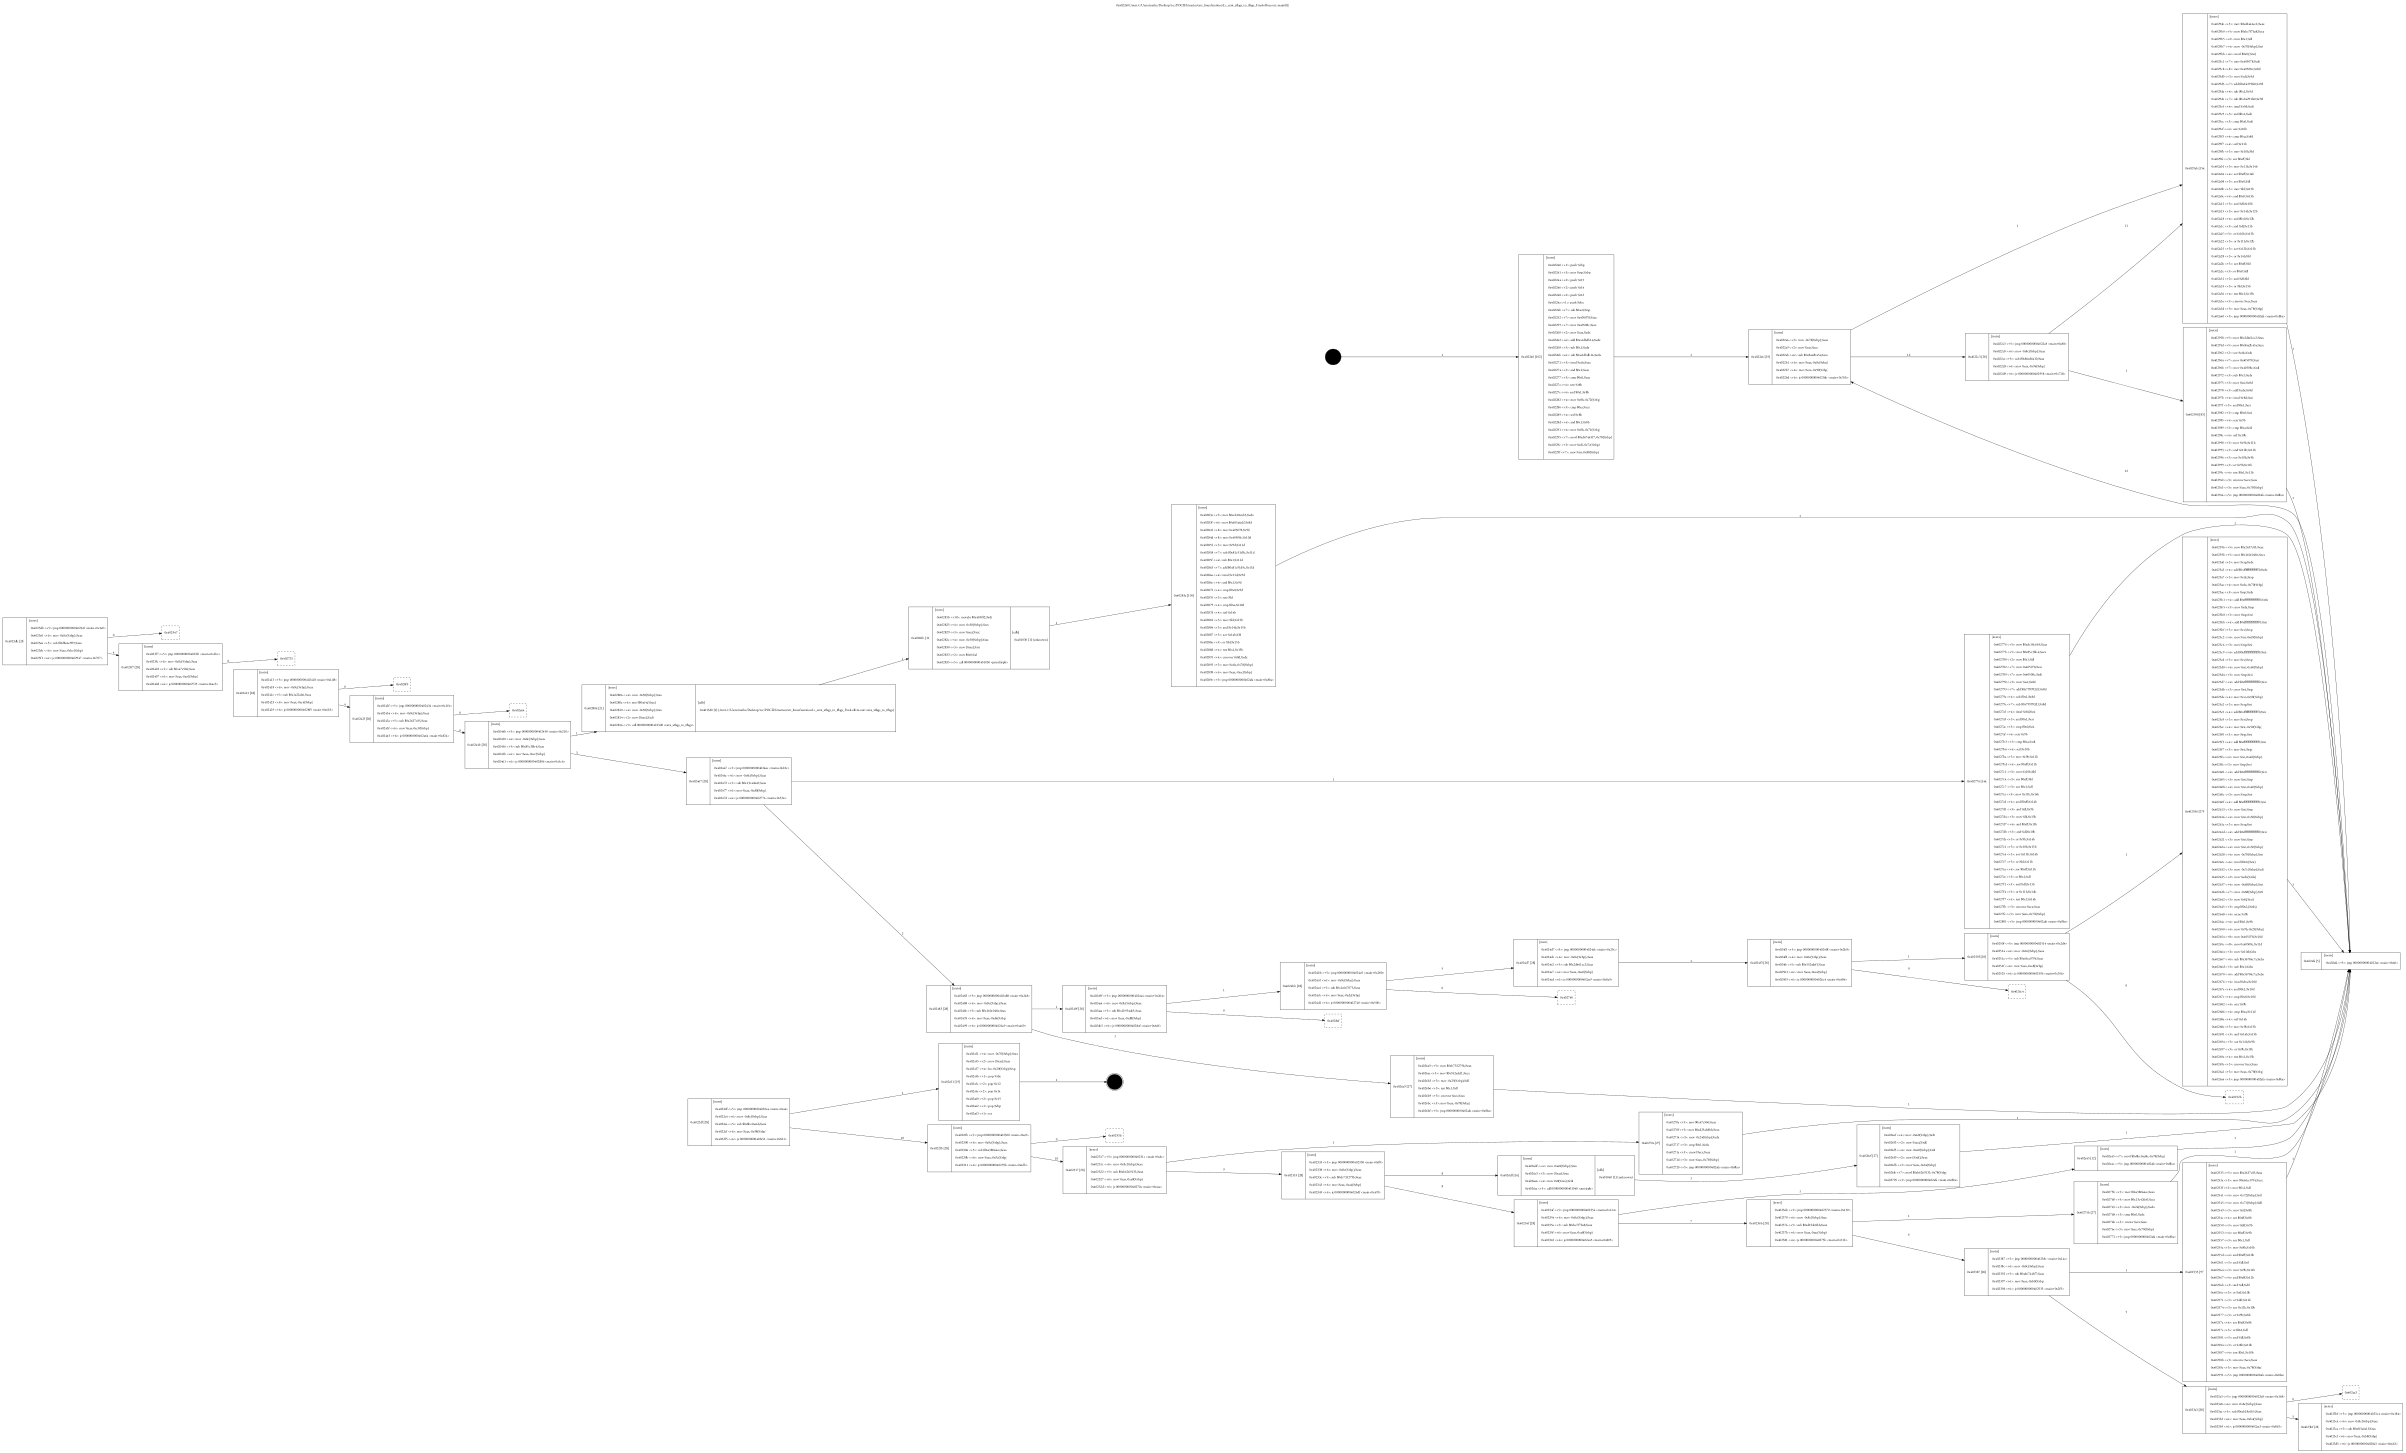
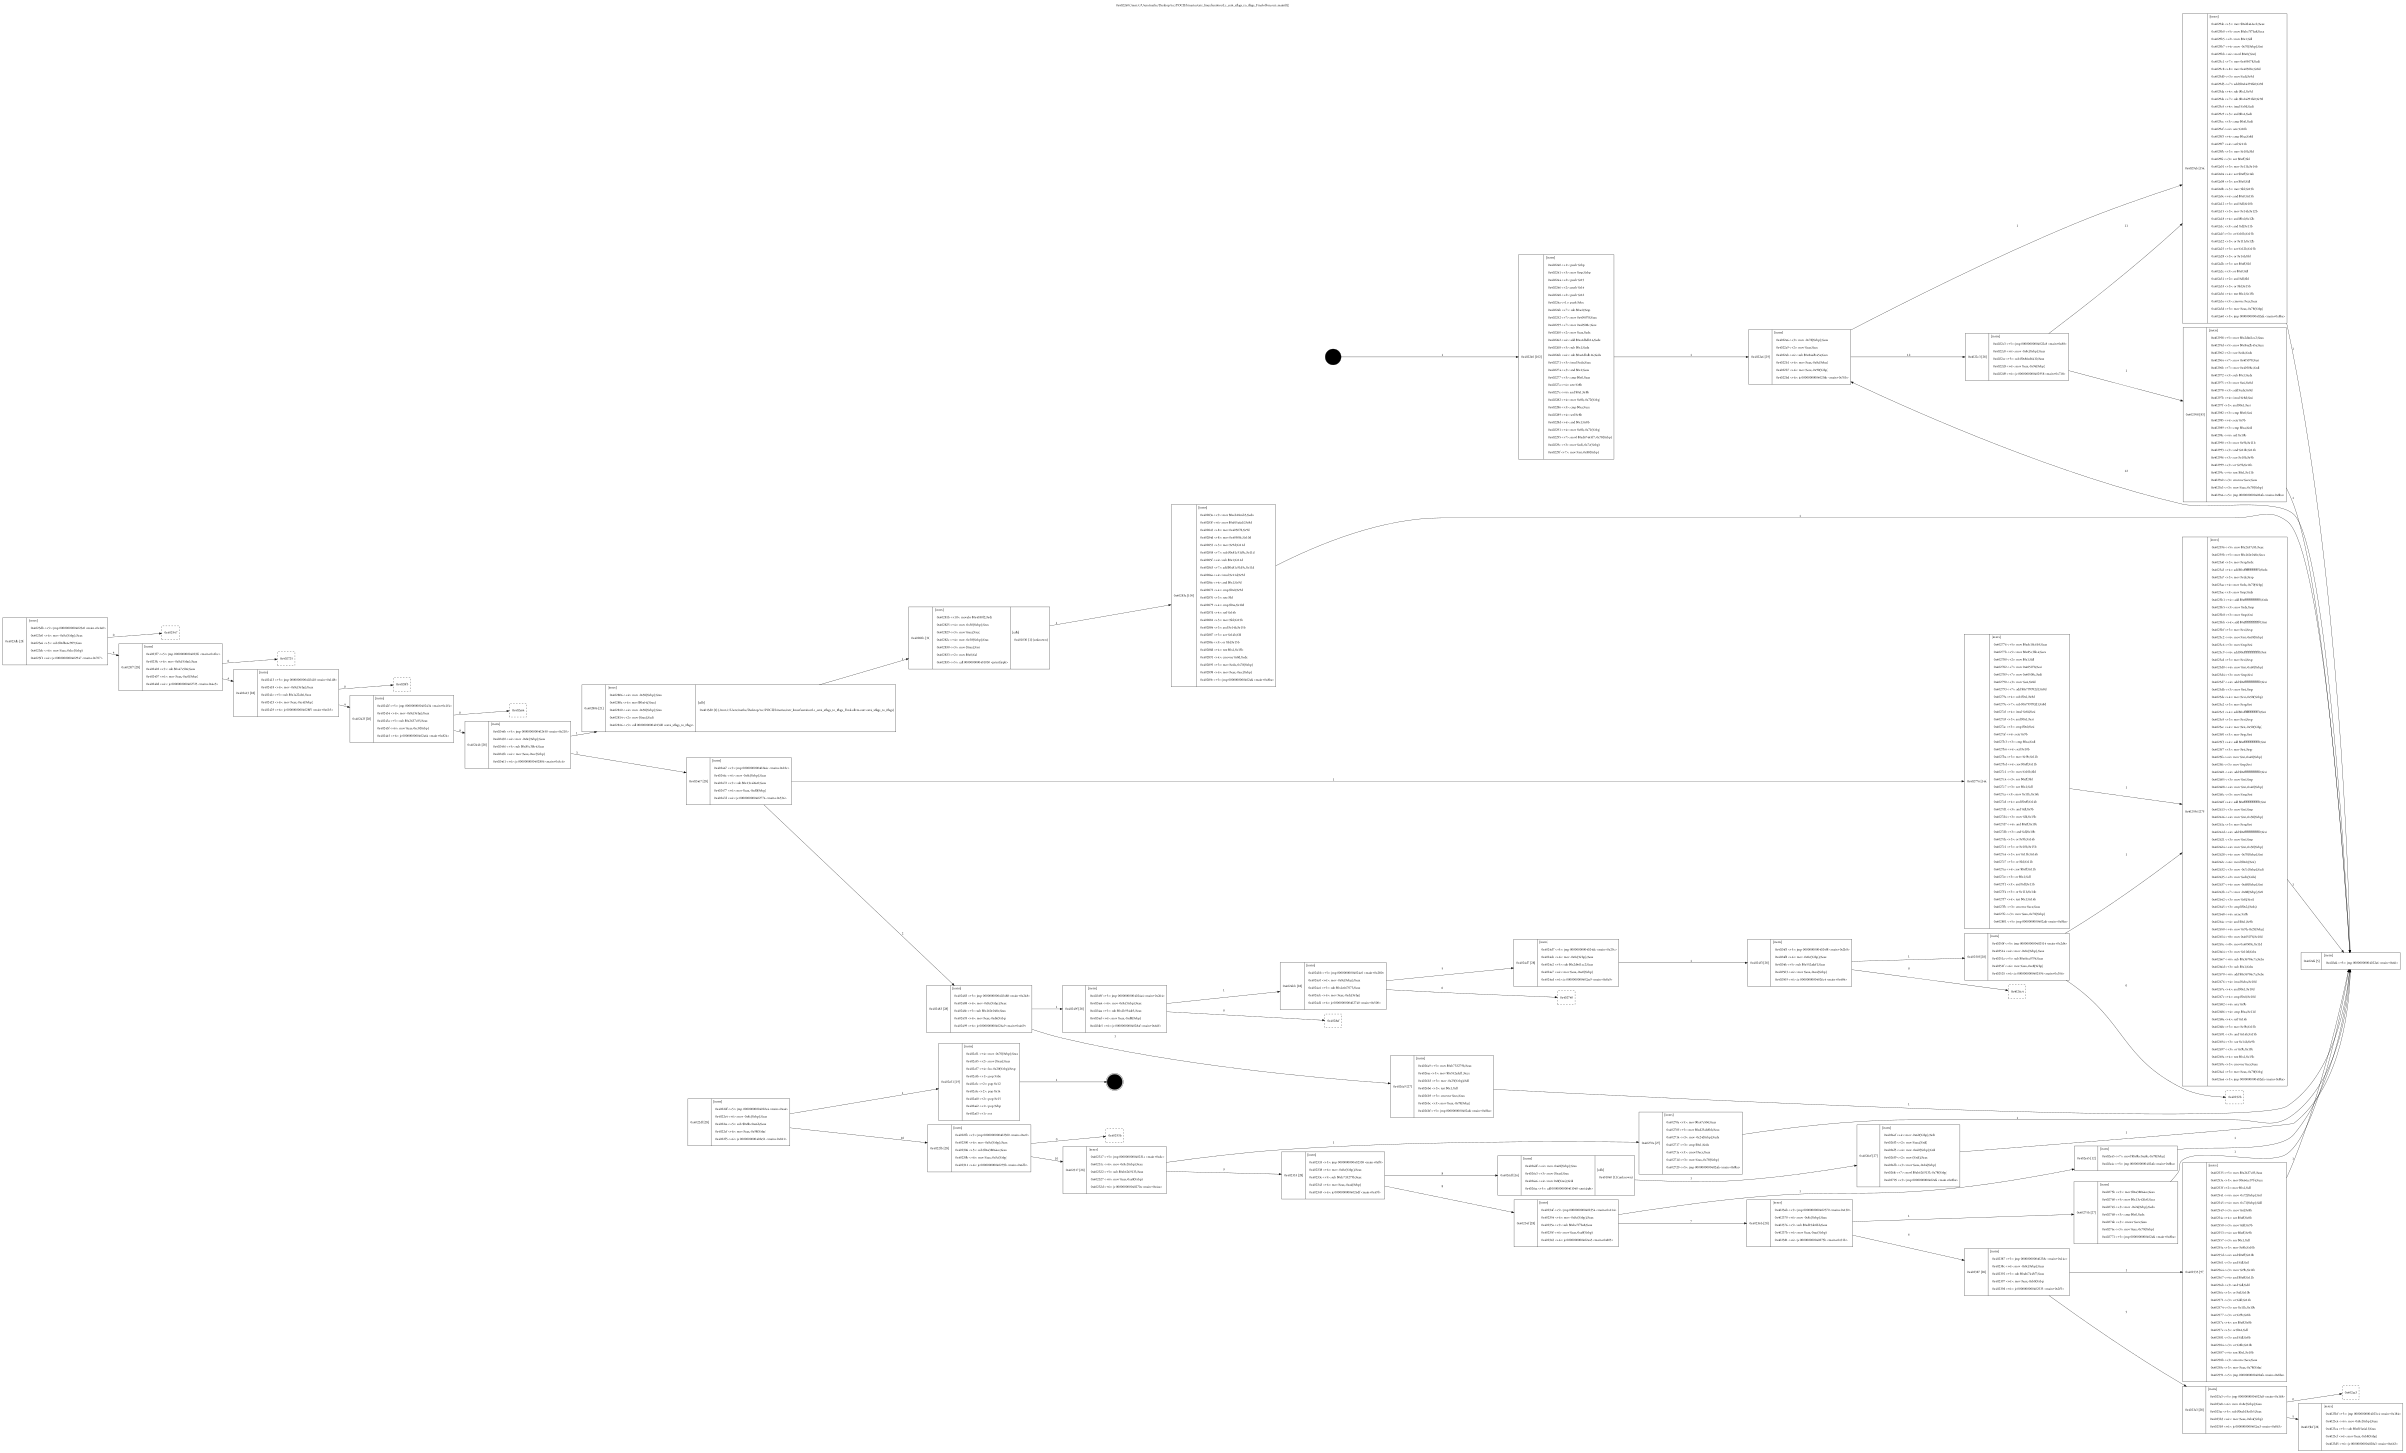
edge "0x402776 [144]" -> "0x402afa [5]": now "0x402776 [144]" -> "0x402596 [275]"
edge "0x4023f7 [28]" -> "0x402413 [28]": added, label "4"
